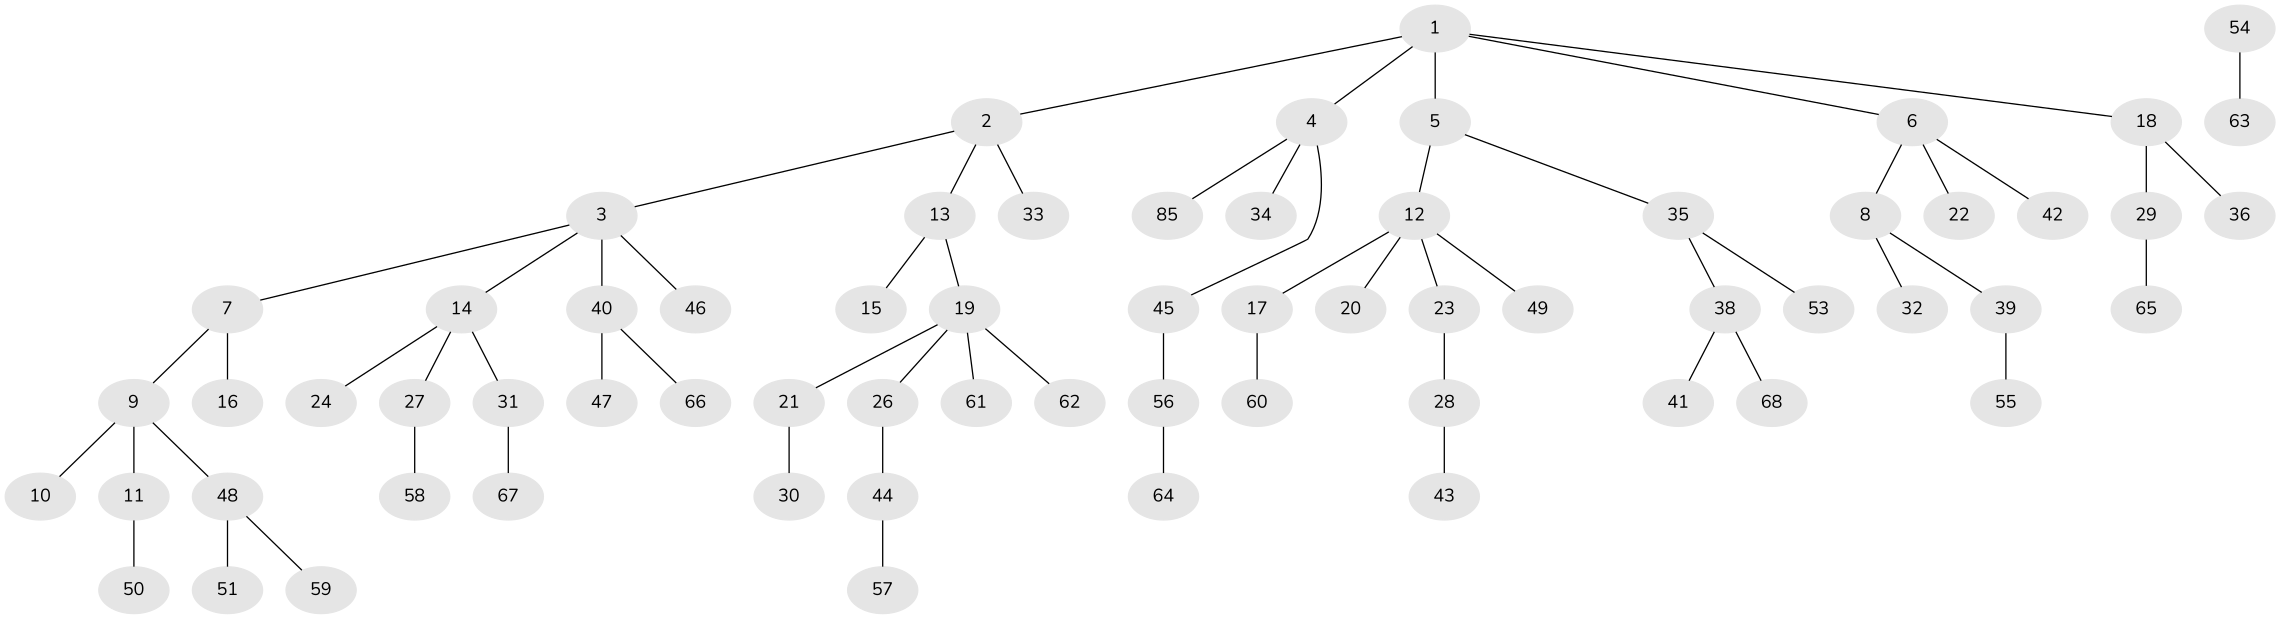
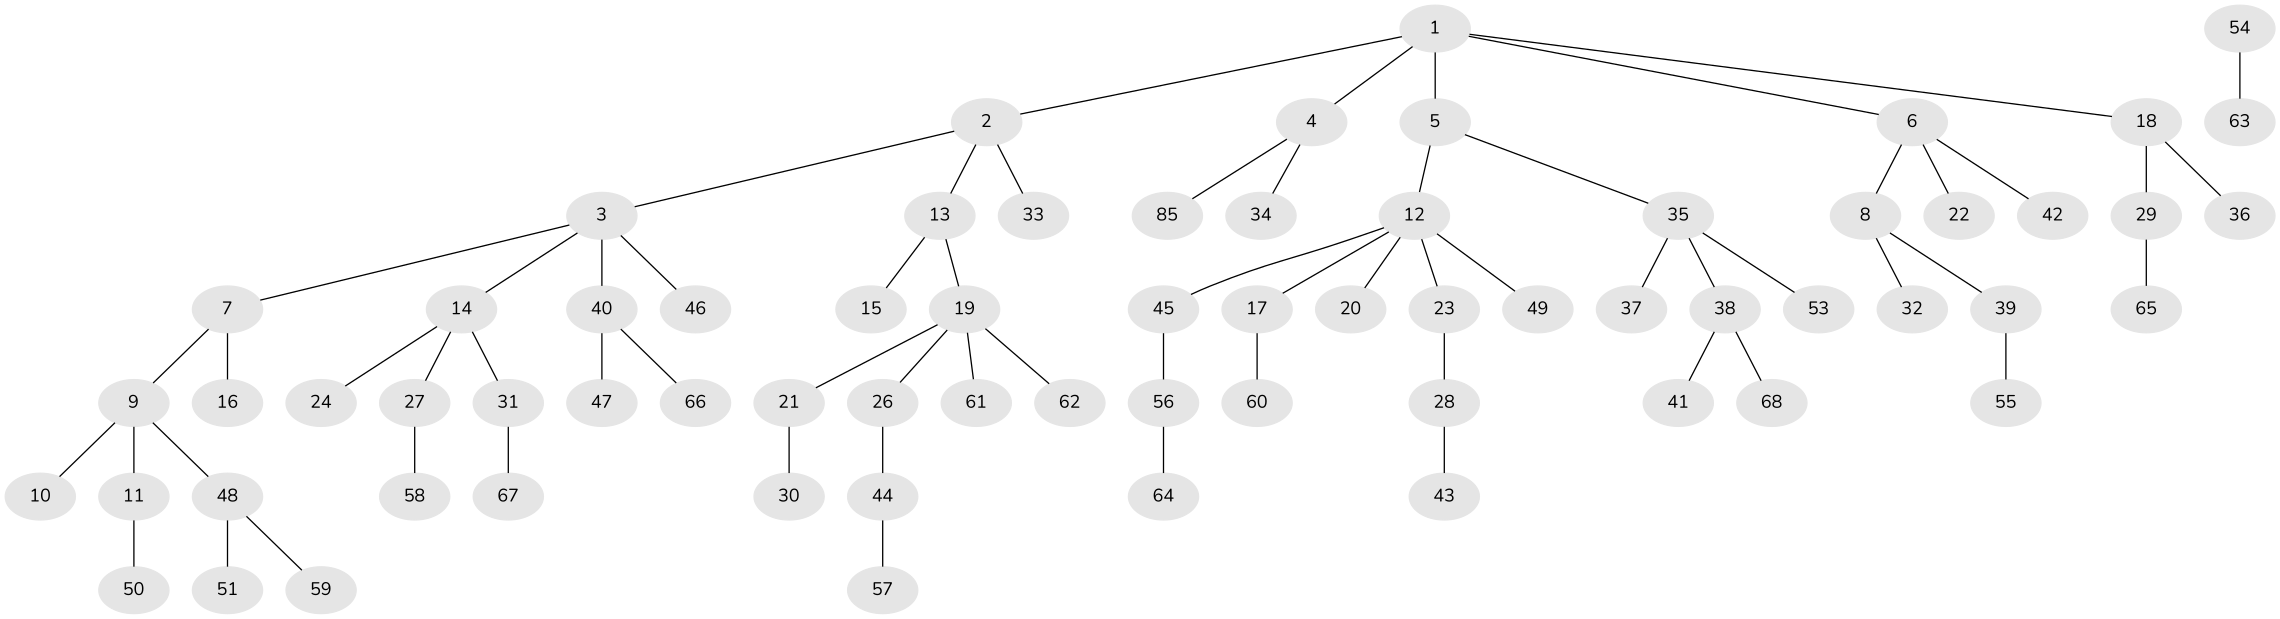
edge "4" -- "45": now "12" -- "45"
node "37": added
